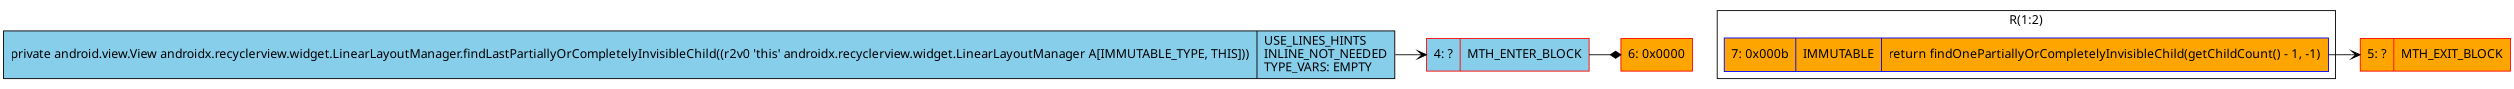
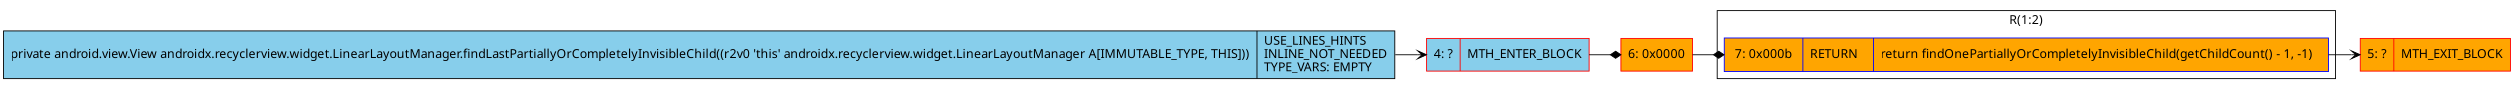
node "7: 0x000b": text "IMMUTABLE" -> "RETURN"
edge "6: 0x0000" -> "7: 0x000b": added
